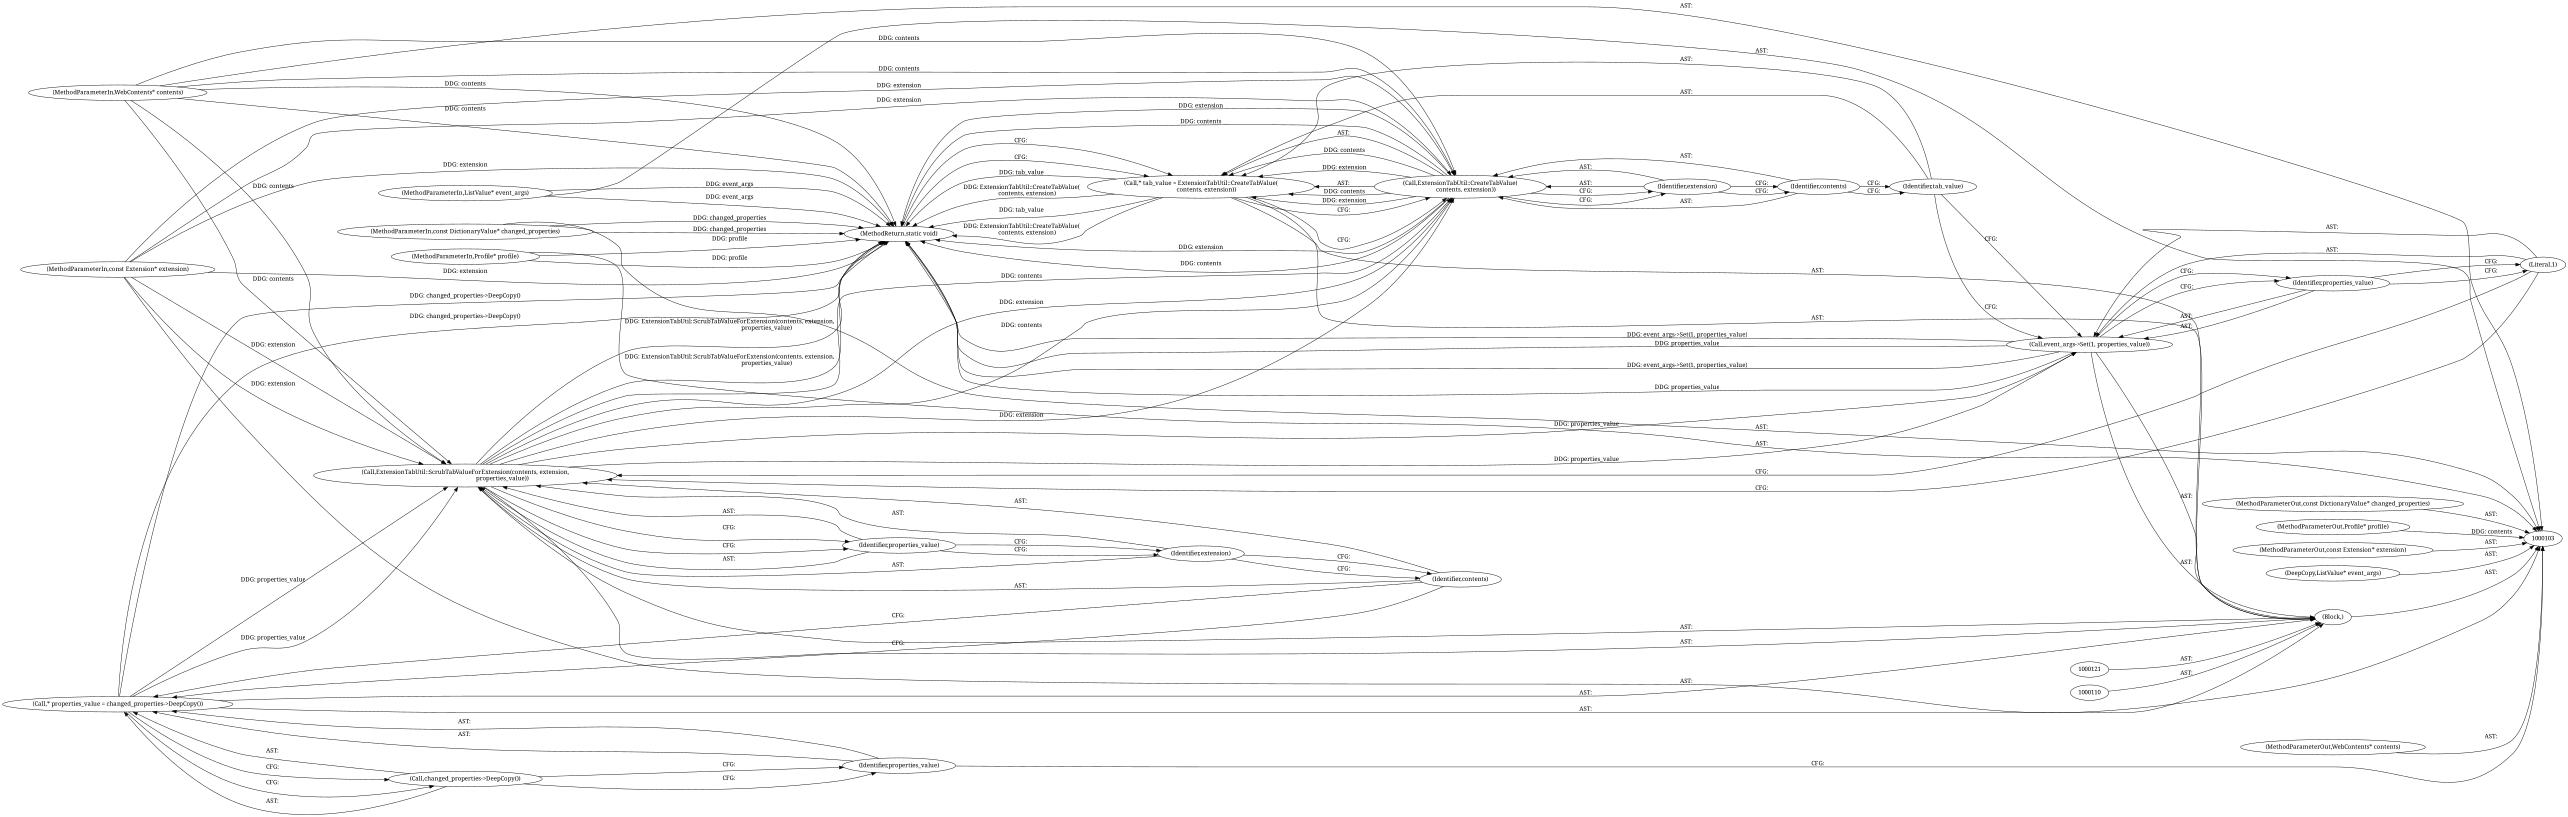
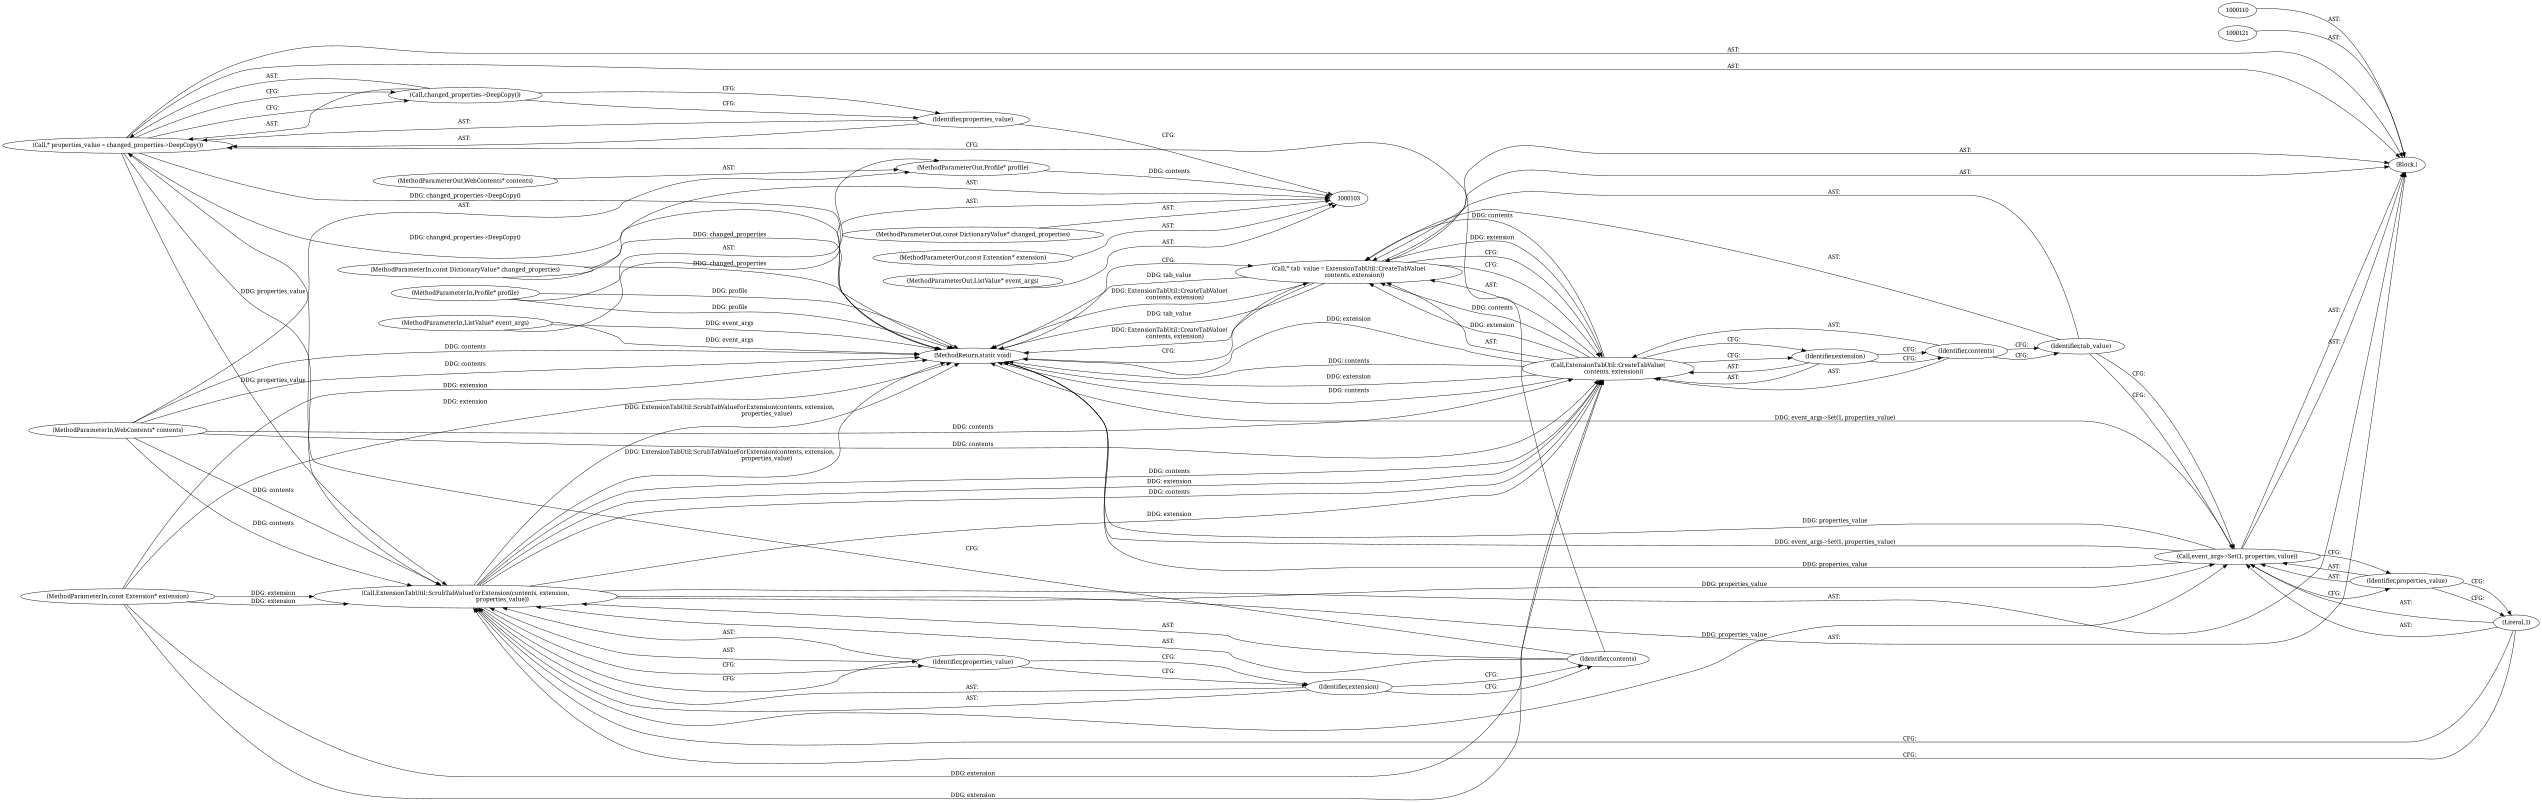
edge "(MethodParameterIn,WebContents* contents)" -> "1000103": now "(MethodParameterIn,WebContents* contents)" -> "(MethodParameterOut,Profile* profile)"
edge "(MethodParameterIn,ListValue* event_args)" -> "1000103": now "(MethodParameterIn,ListValue* event_args)" -> "(MethodParameterOut,Profile* profile)"
node "(DeepCopy,ListValue* event_args)": label "(DeepCopy,ListValue* event_args)" -> "(MethodParameterOut,ListValue* event_args)"
edge "(Block,)" -> "1000103": removed, label "AST:"
edge "(MethodParameterIn,const Extension* extension)" -> "1000103": removed, label "AST:"
edge "(MethodParameterOut,WebContents* contents)" -> "1000103": now "(MethodParameterOut,WebContents* contents)" -> "(MethodParameterOut,Profile* profile)"
